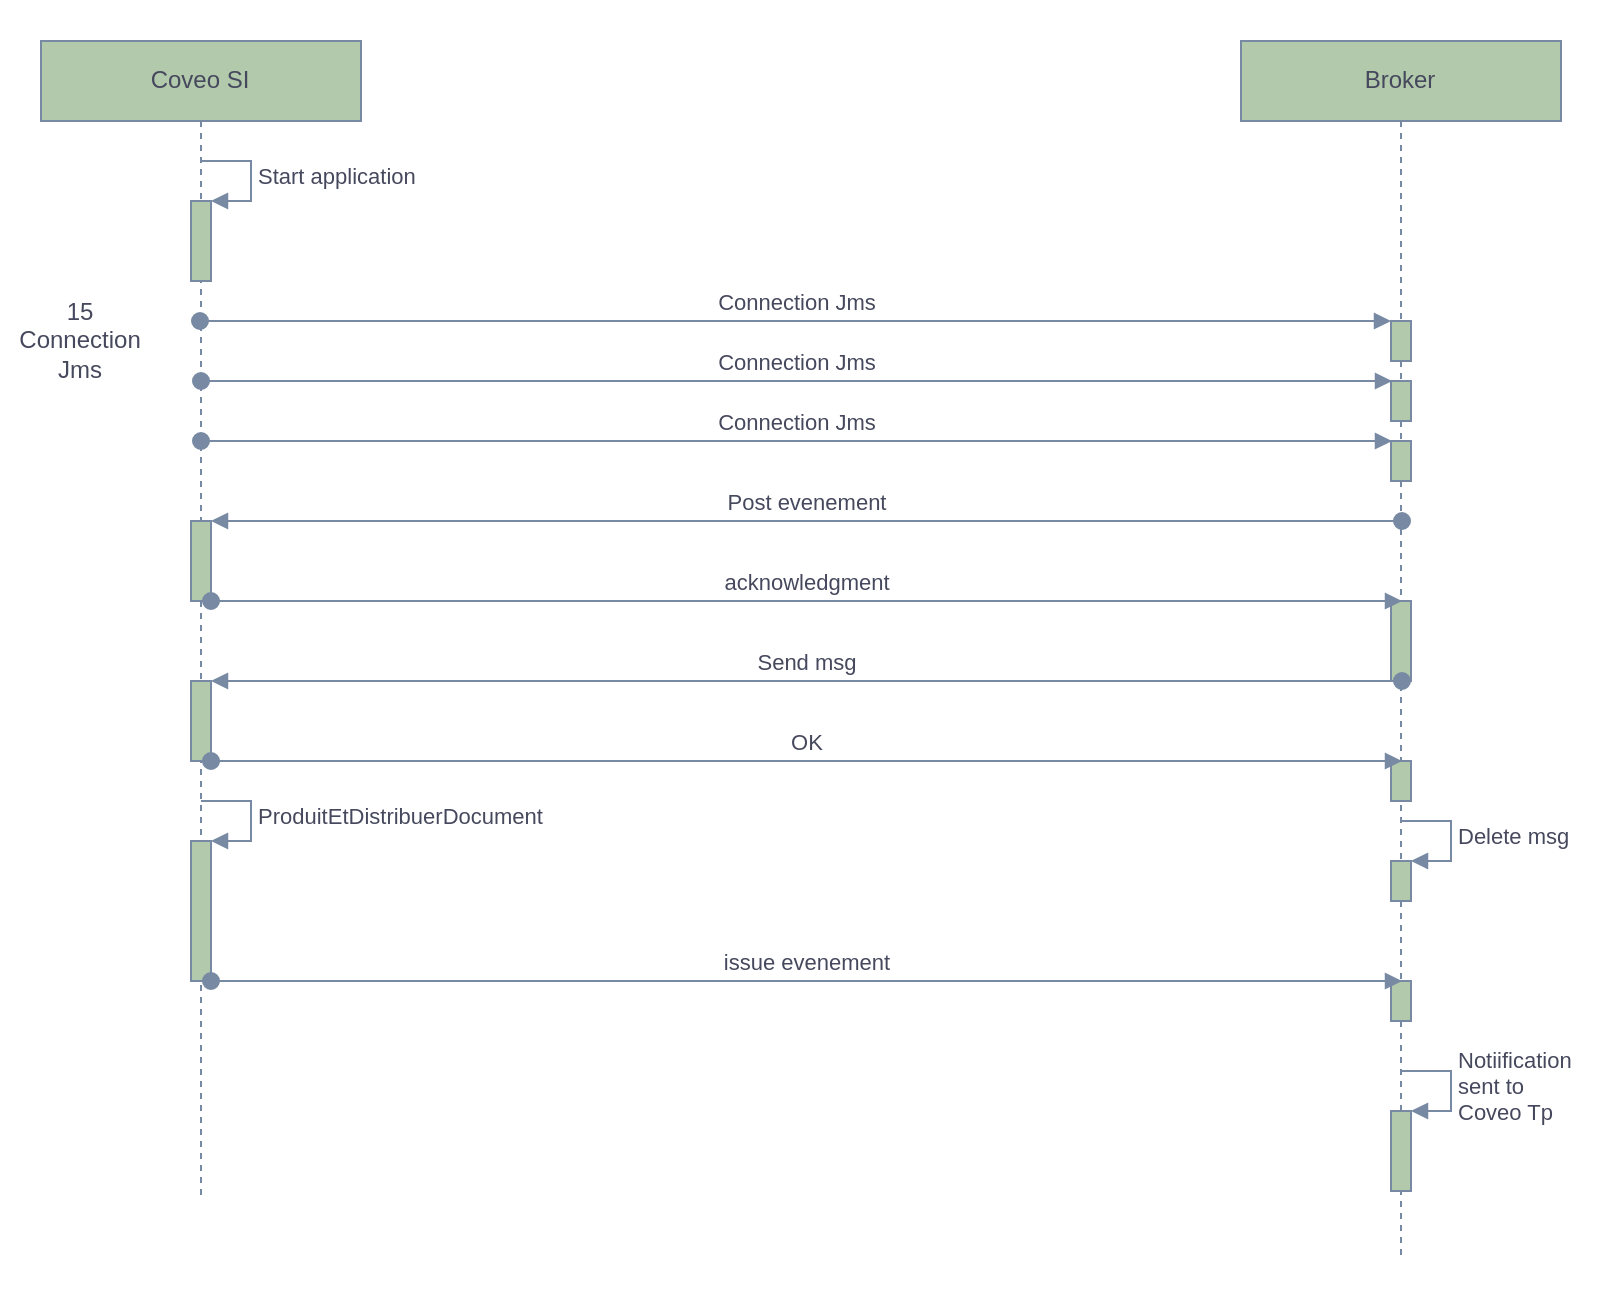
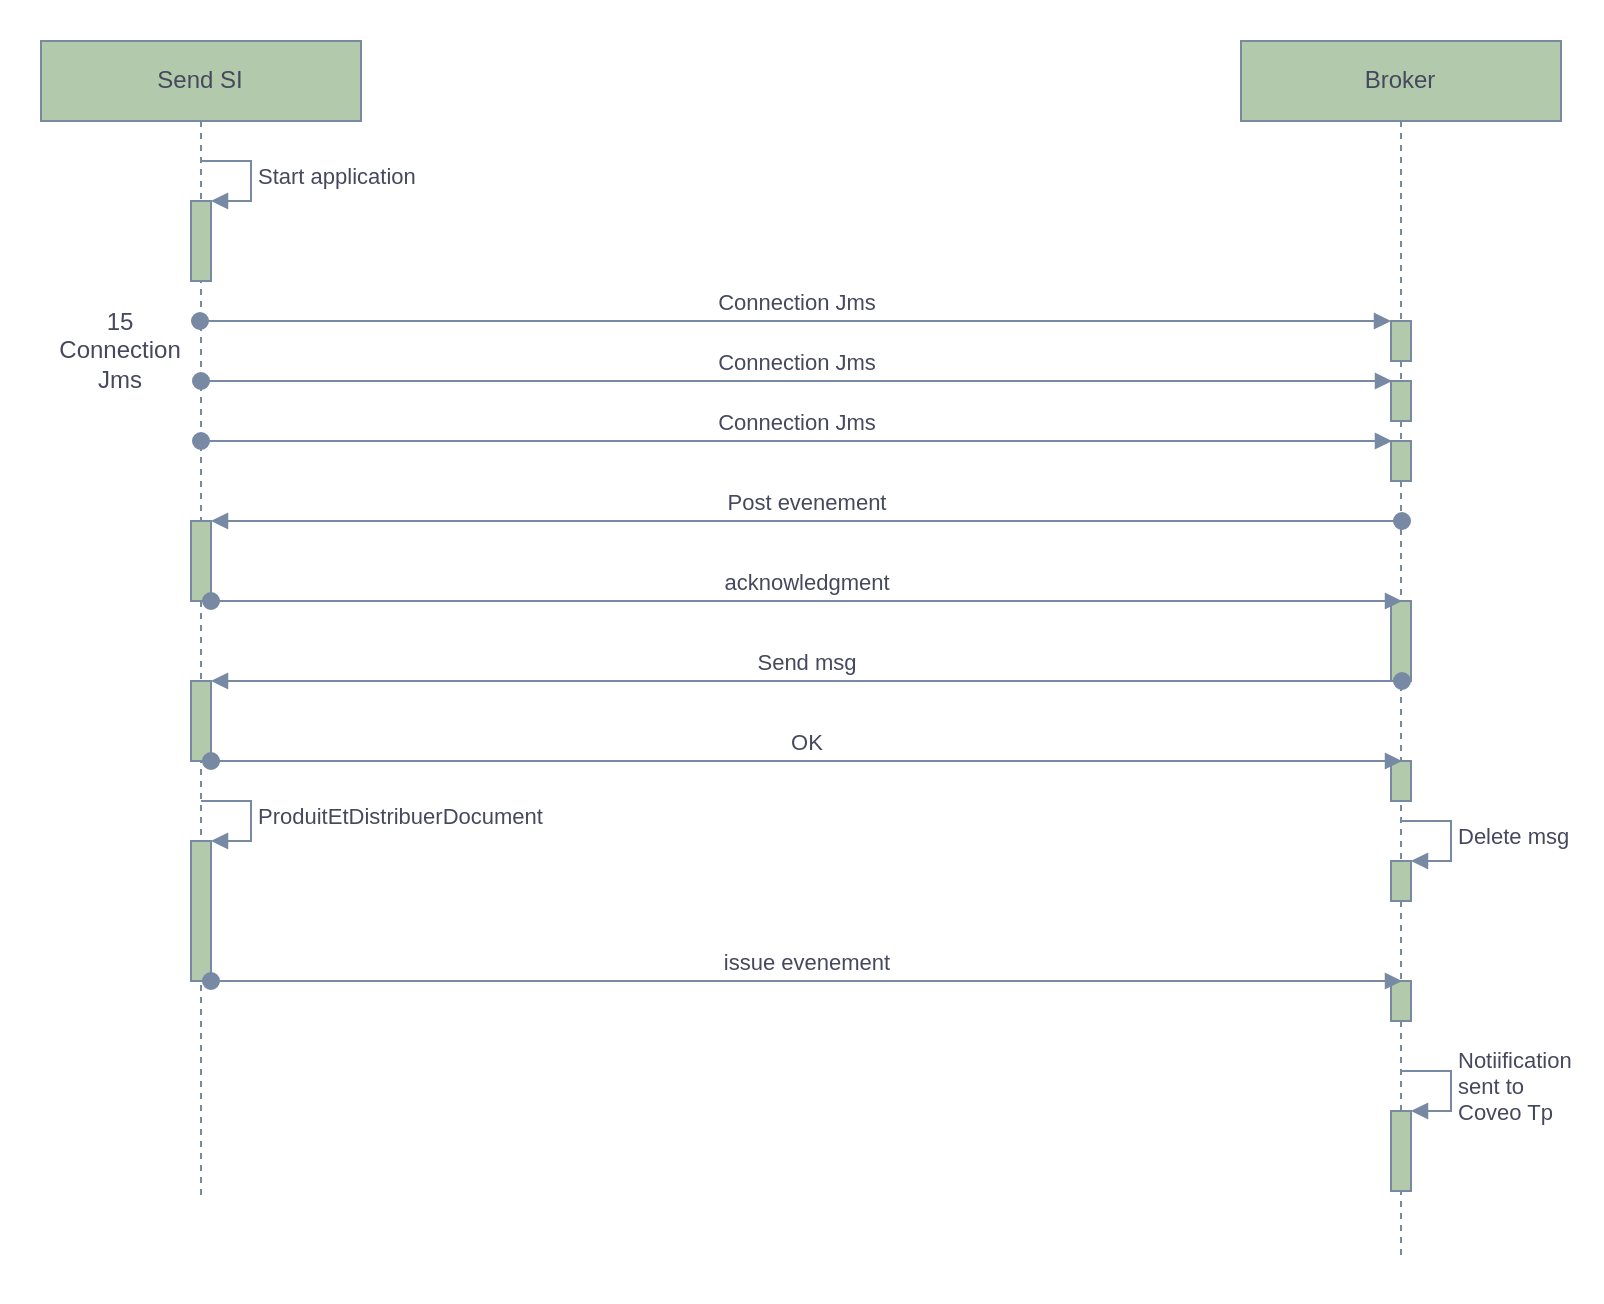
node "Coveo SI": label "Coveo SI" -> "Send SI"
node "15 Connection Jms": moved (81, 341) -> (121, 351)
